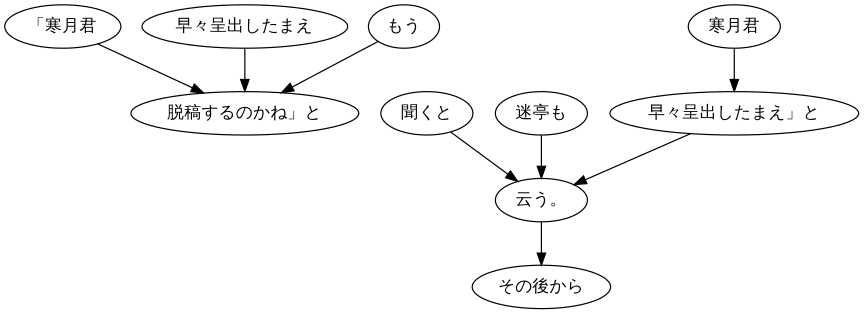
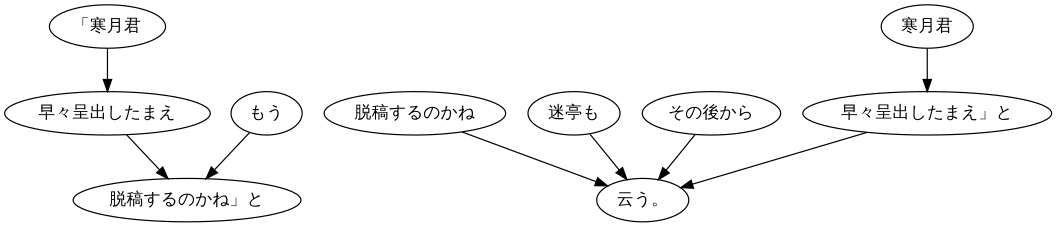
edge "「寒月君" -> "脱稿するのかね」と": now "「寒月君" -> "早々呈出したまえ"
node "聞くと": label "聞くと" -> "脱稿するのかね"
edge "云う。" -> "その後から": reversed
